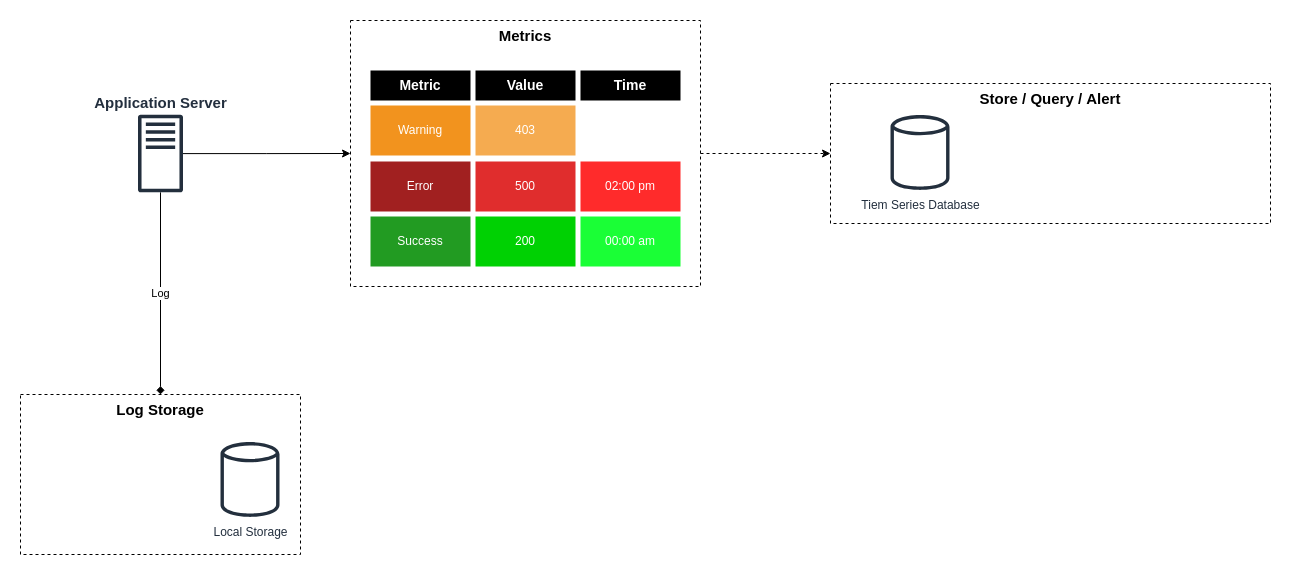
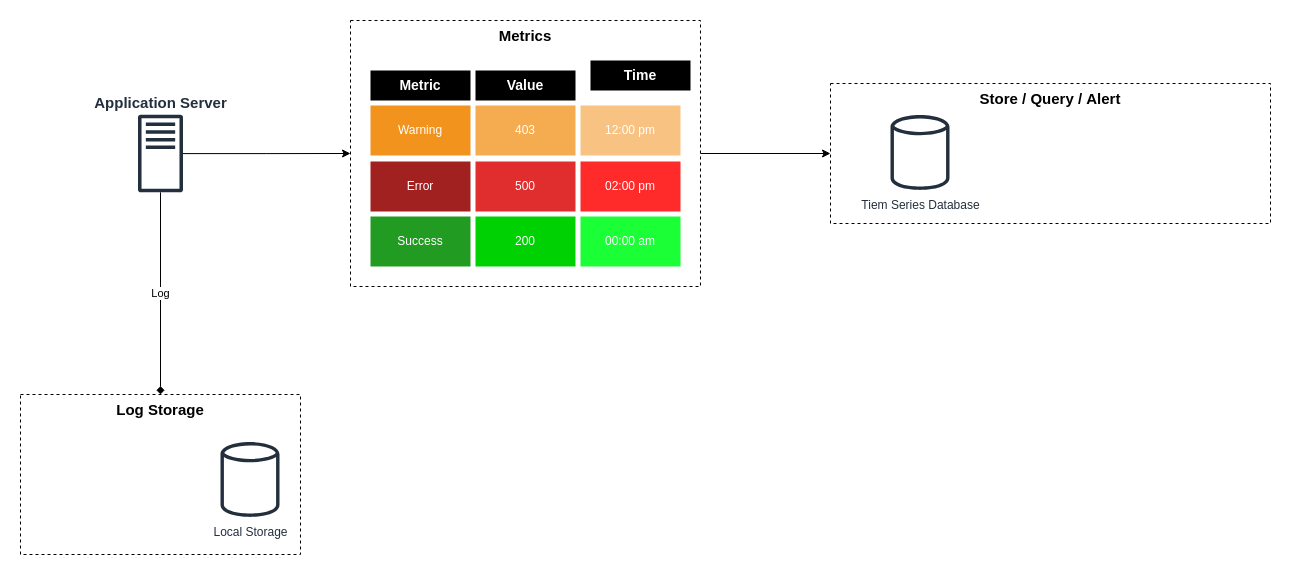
node "Time": moved (631, 86) -> (641, 76)
node "12:00 pm": added
edge "Metrics" -> "Store / Query / Alert": style dashed -> solid
